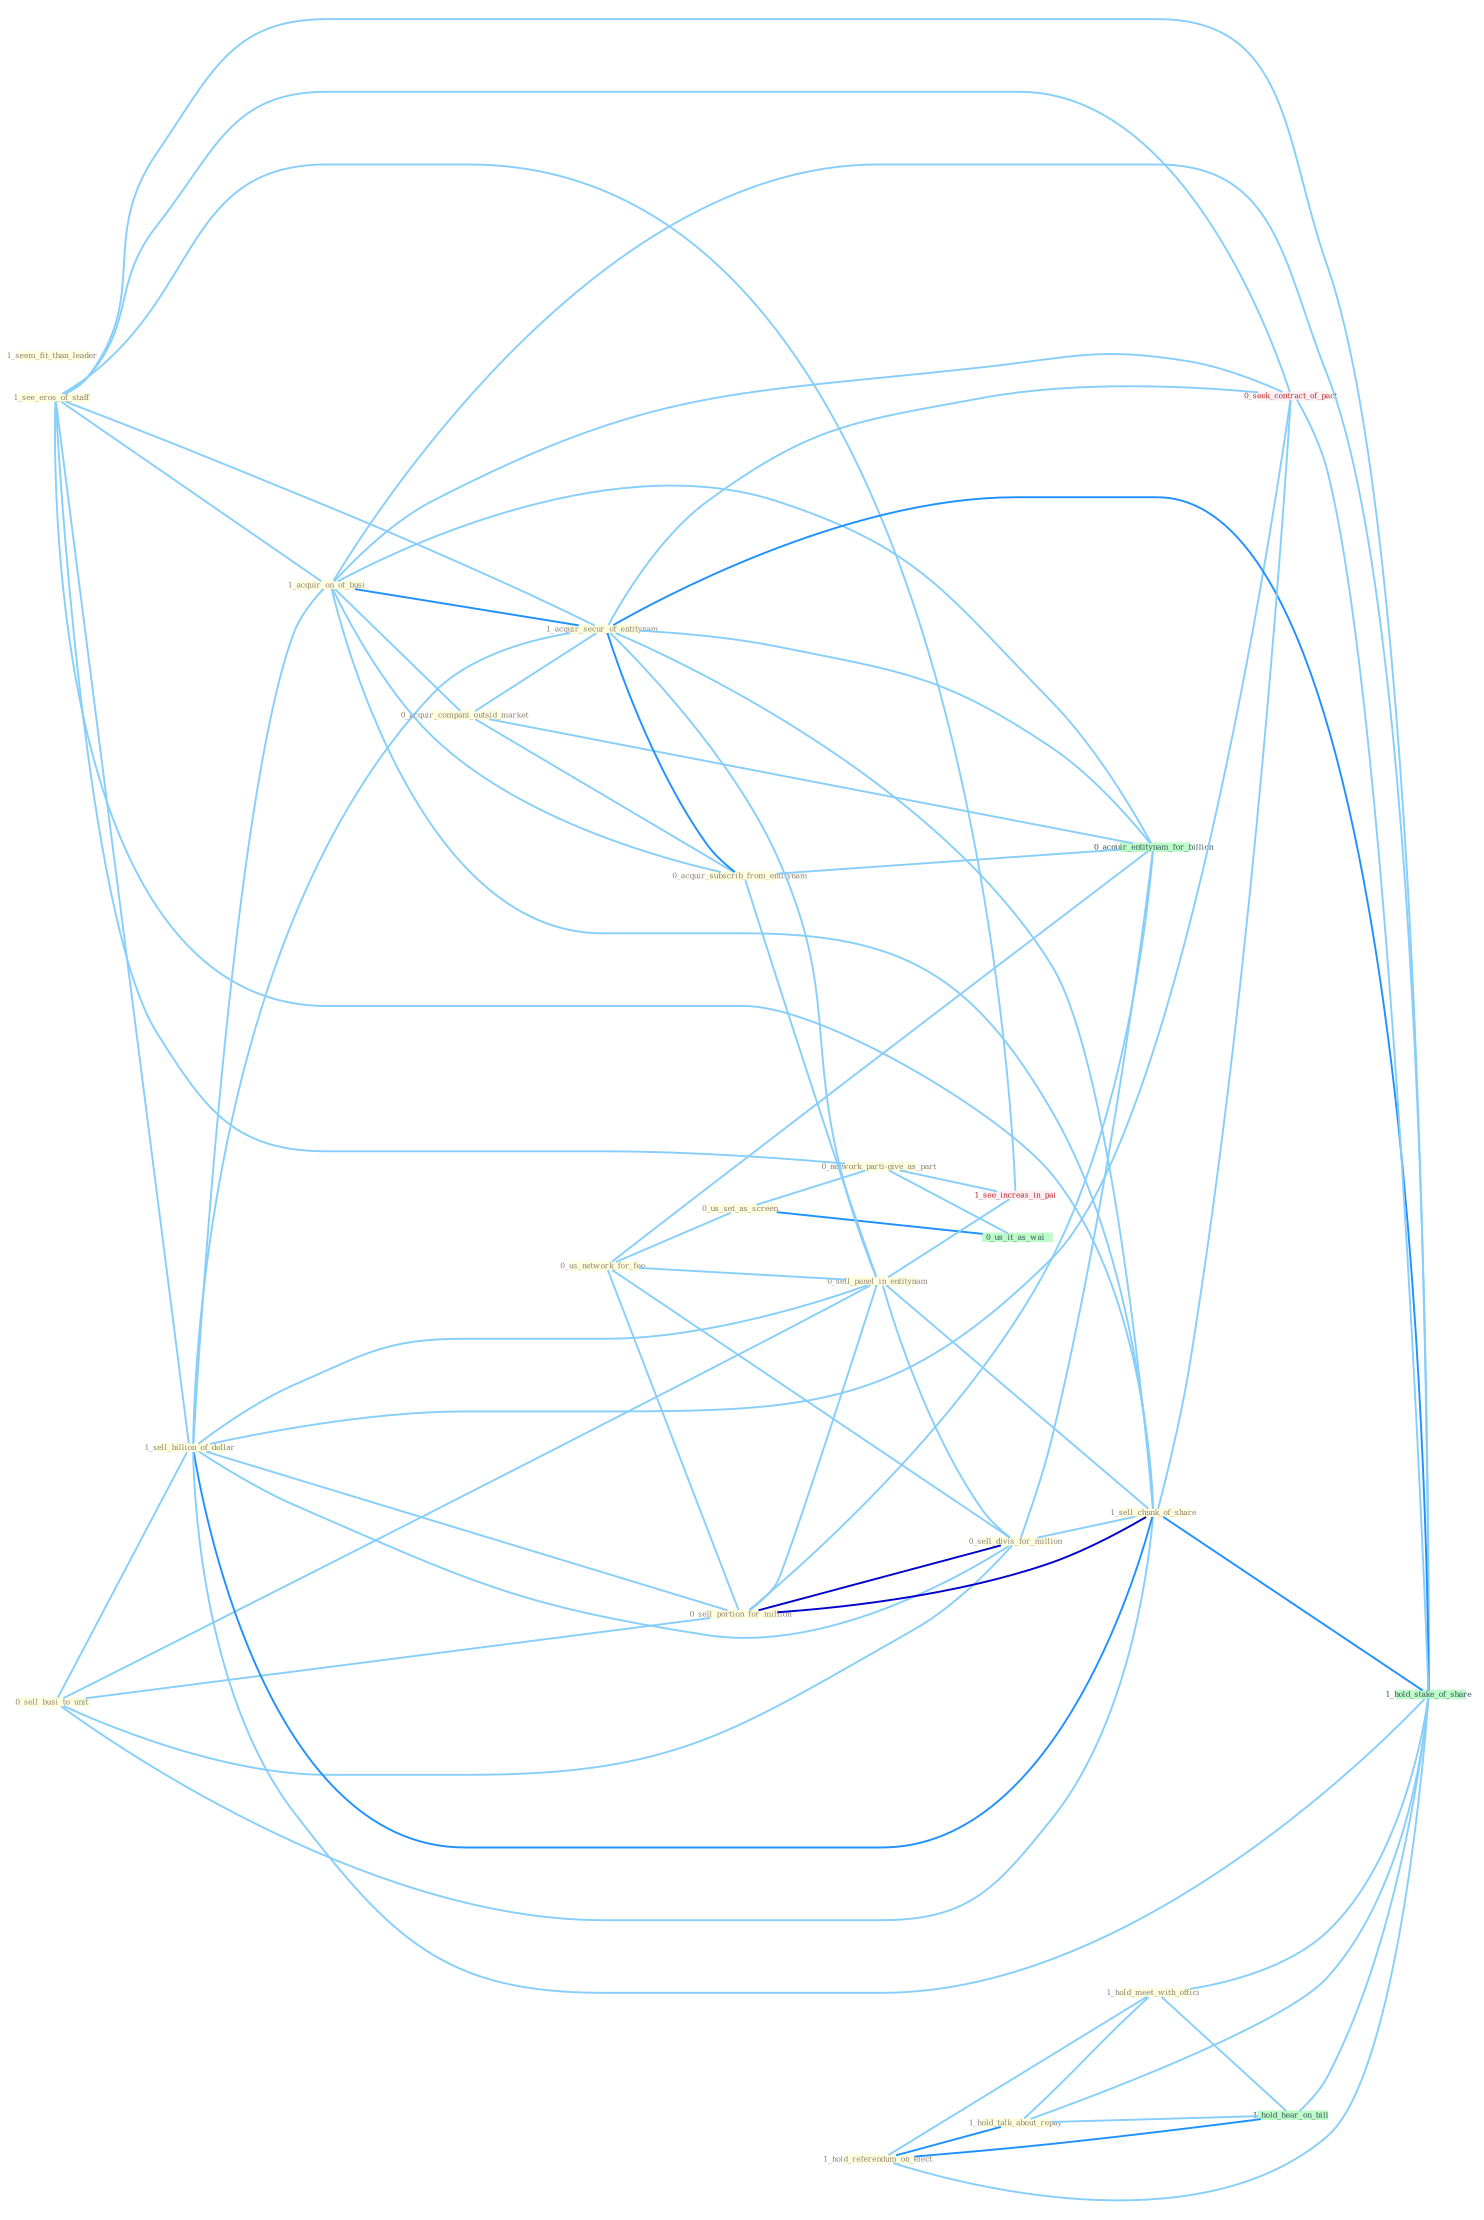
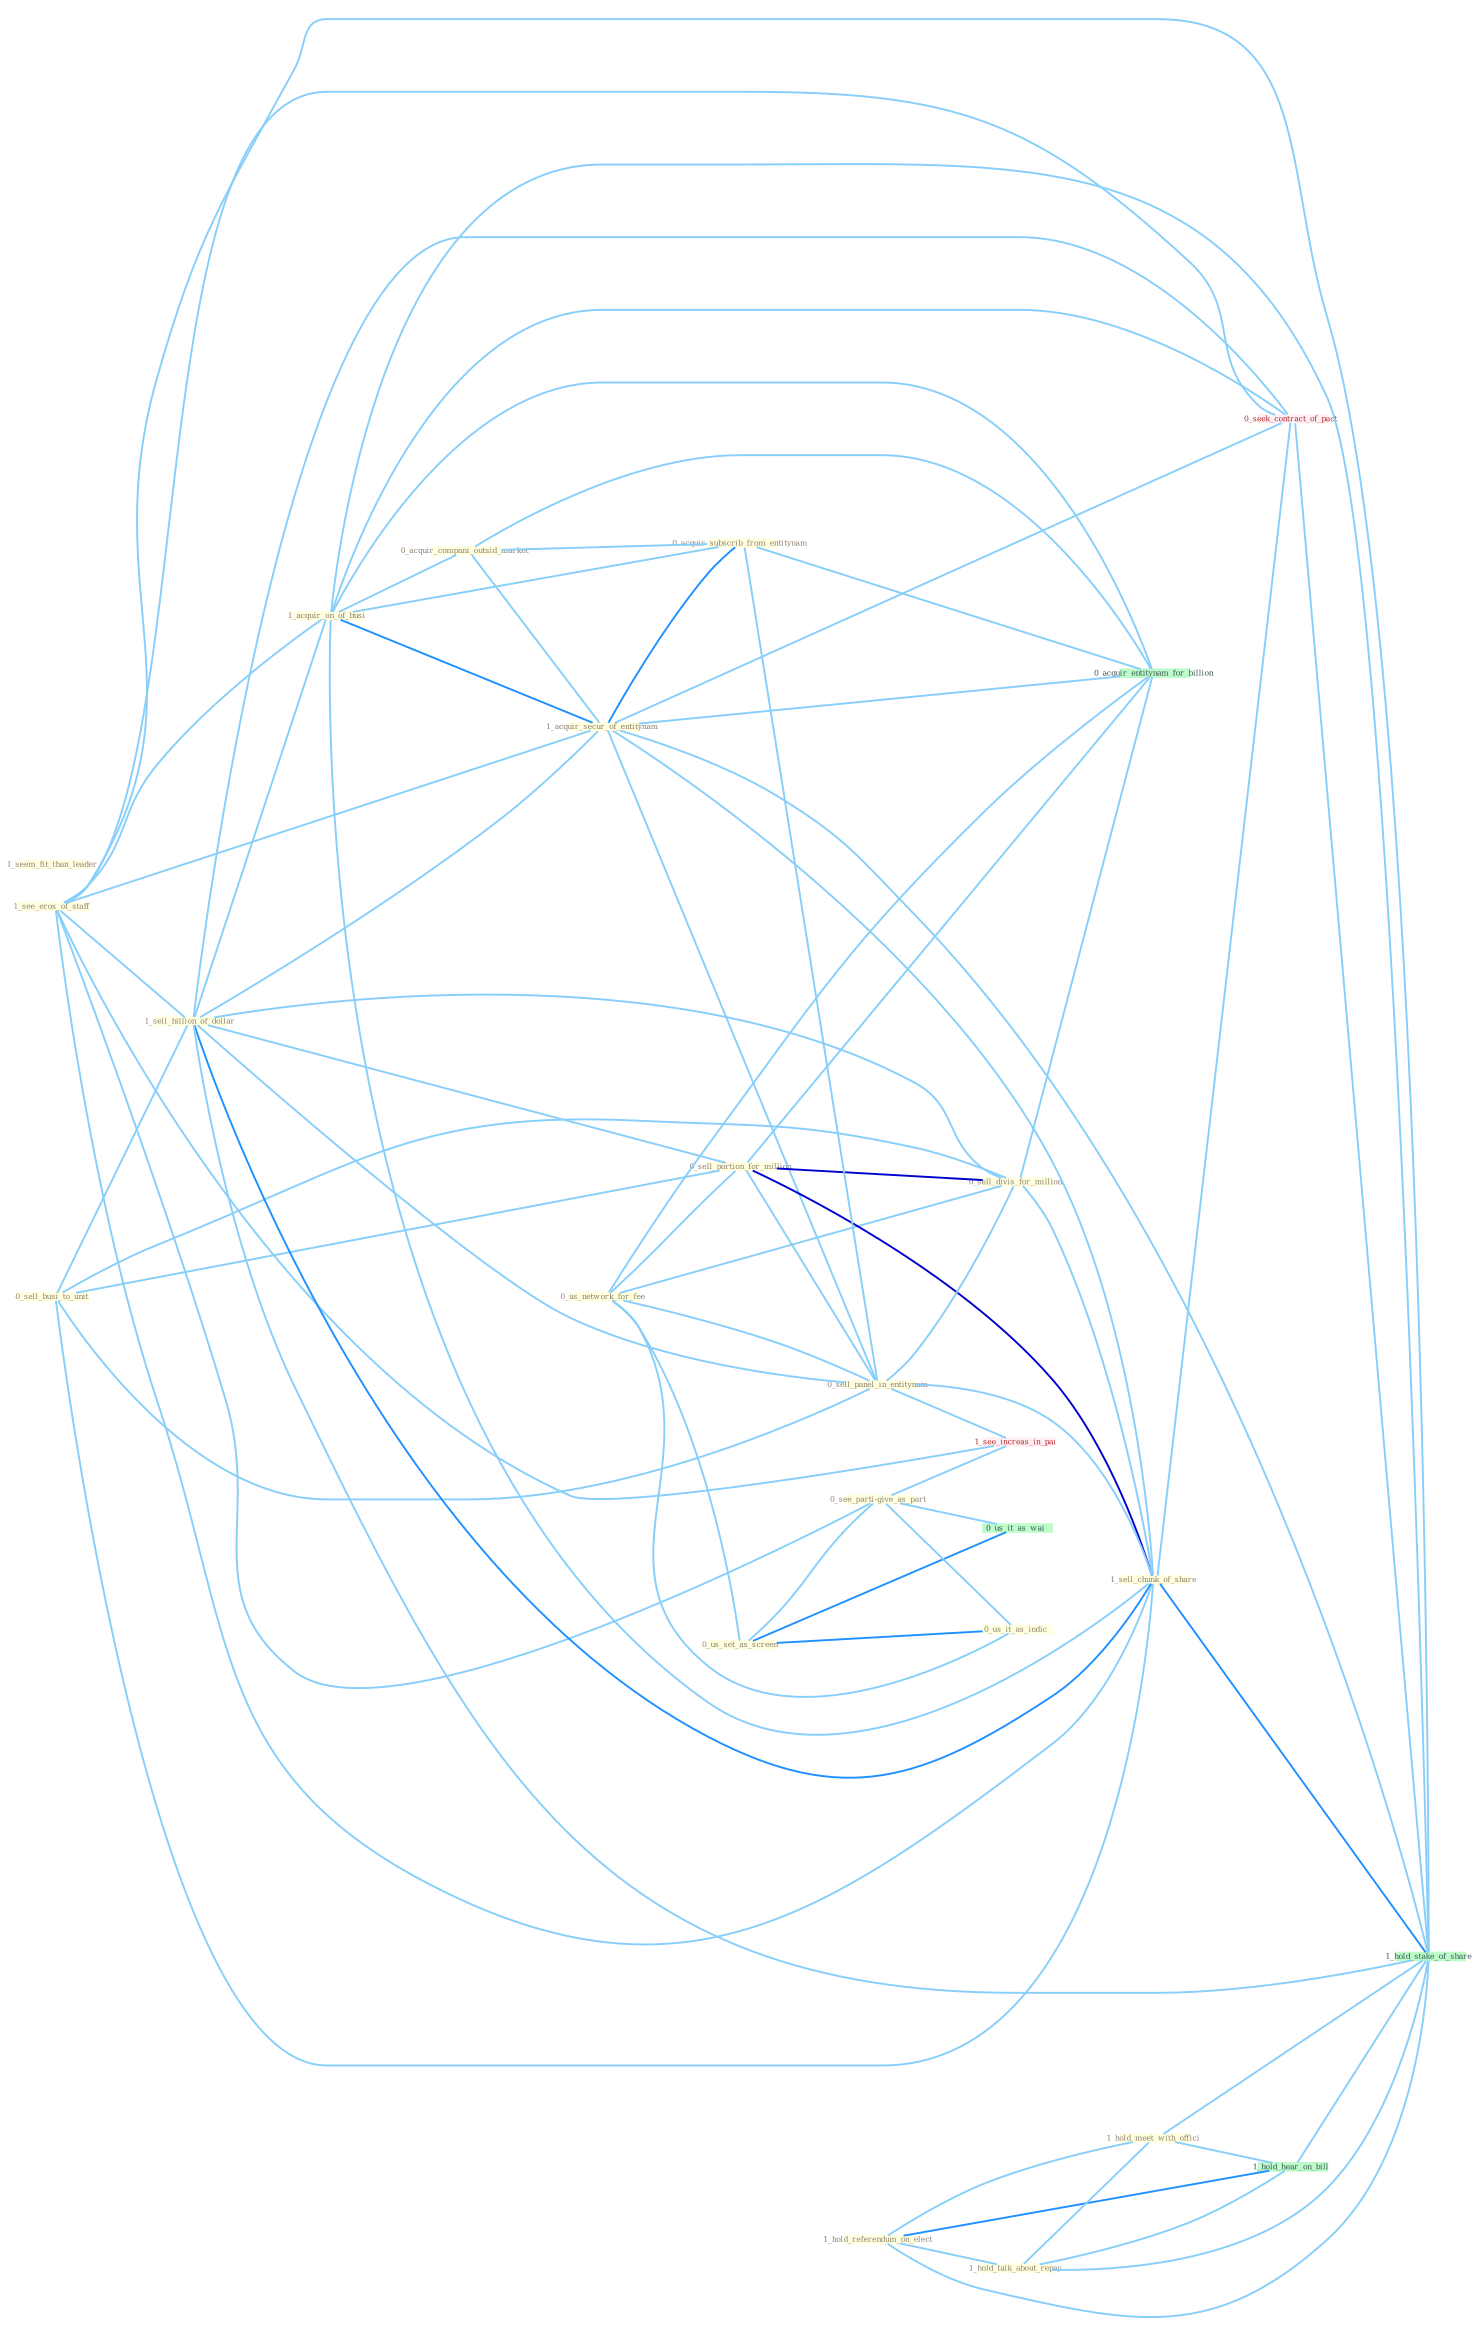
edge "1_acquir_secur_of_entitynam" -- "1_hold_stake_of_share": color #1e90ff -> #87cefa
node "0_network_parti-give_as_part": label "0_network_parti-give_as_part" -> "0_see_parti-give_as_part"
node "0_us_it_as_indic": added
edge "1_hold_talk_about_repay" -- "1_hold_referendum_on_elect": color #1e90ff -> #87cefa
